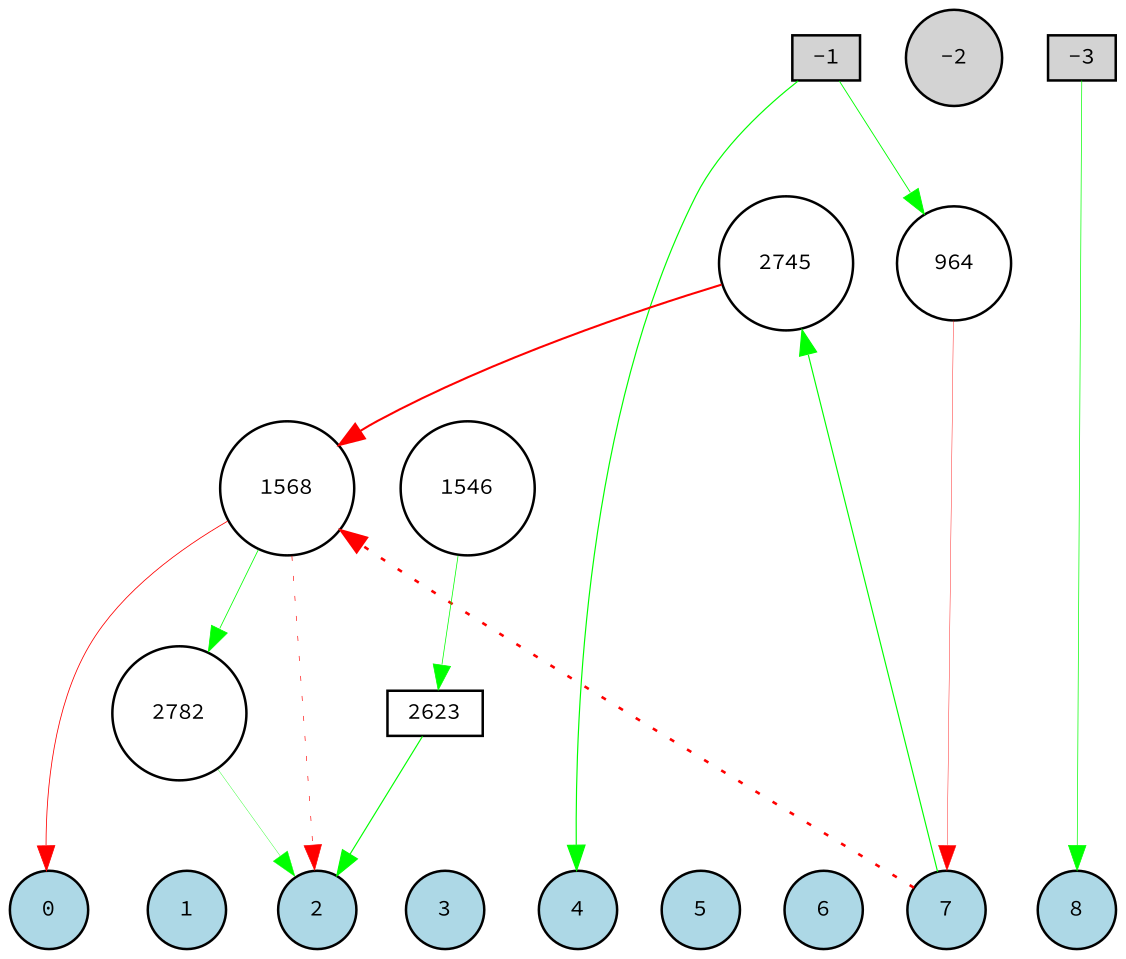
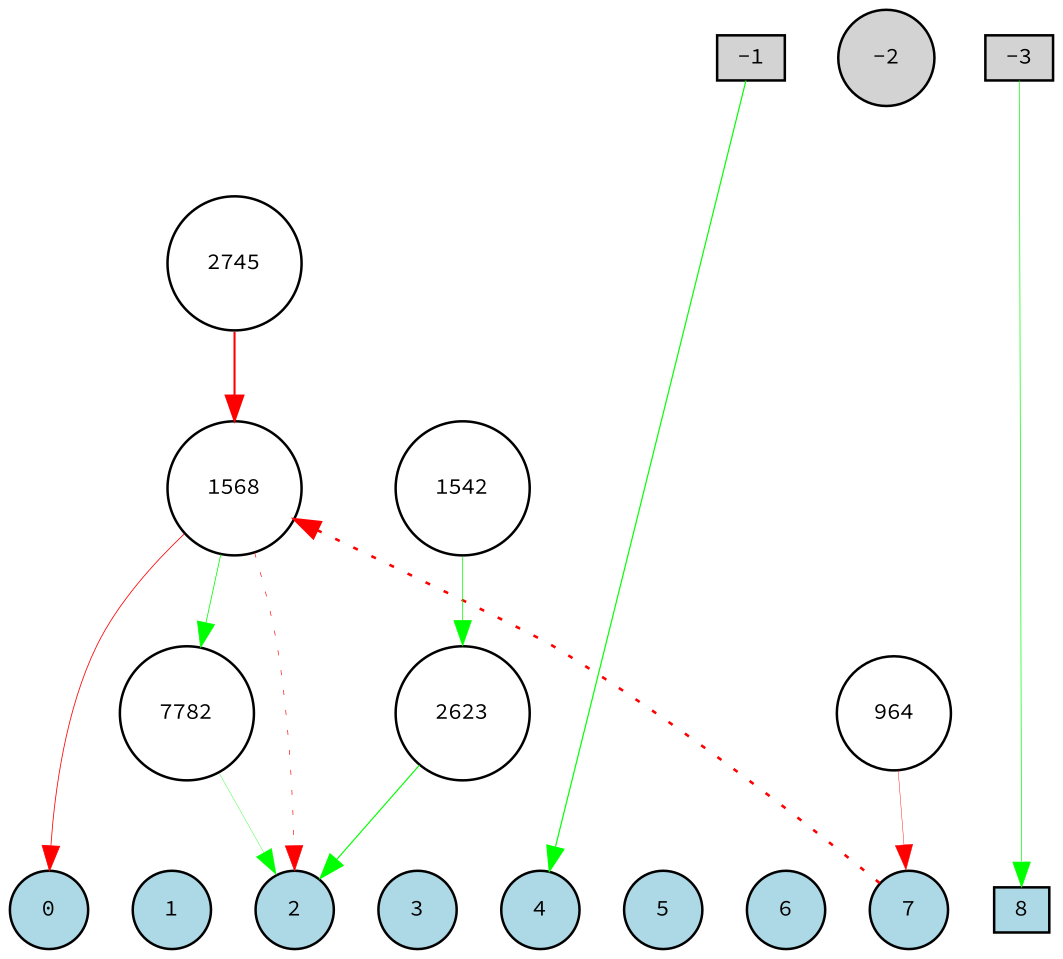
edge "-1" -> "964": removed
node "1546": label "1546" -> "1542"
edge "7" -> "2745": removed
node "2782": label "2782" -> "7782"
node "2623": shape box -> circle
node "8": shape circle -> box
